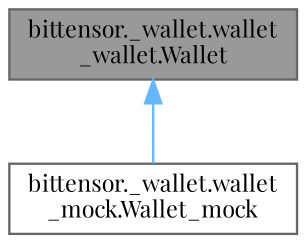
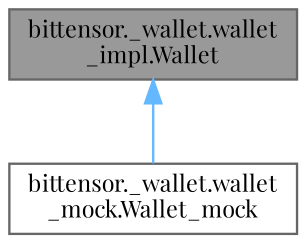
node "bittensor._wallet.wallet _wallet.Wallet": label "bittensor._wallet.wallet _wallet.Wallet" -> "bittensor._wallet.wallet _impl.Wallet"
